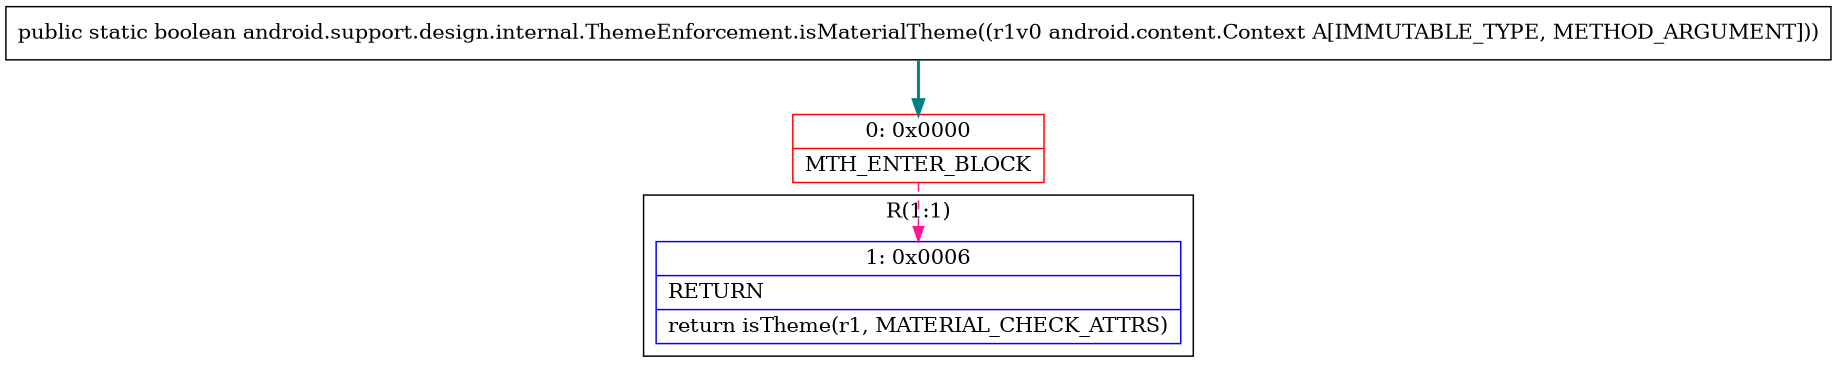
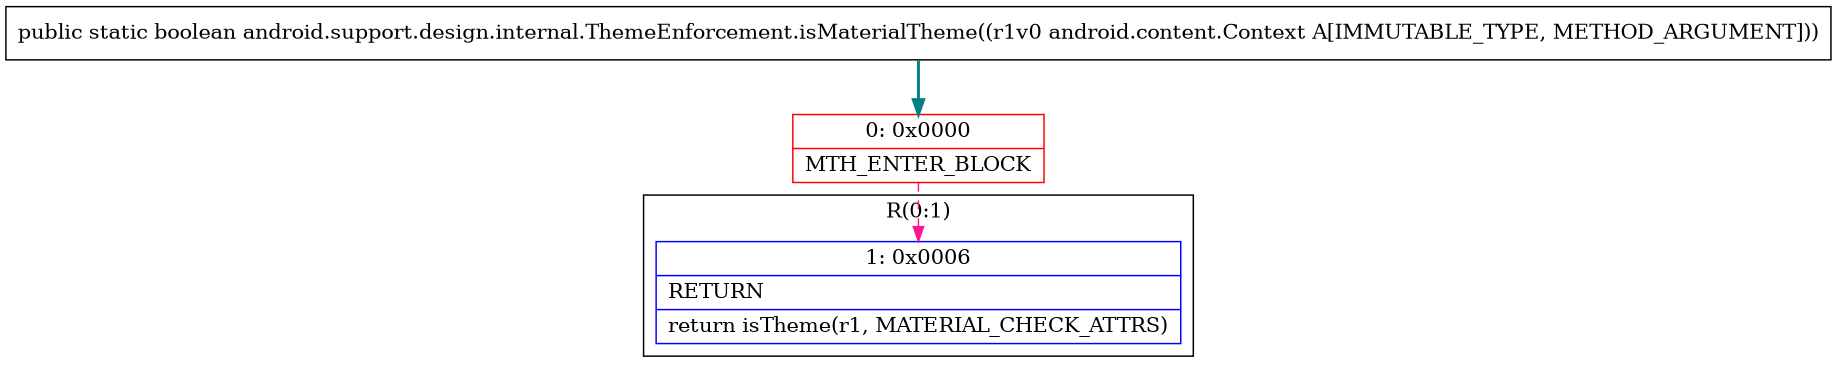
cluster "R(1:1)": label "R(1:1)" -> "R(0:1)"
